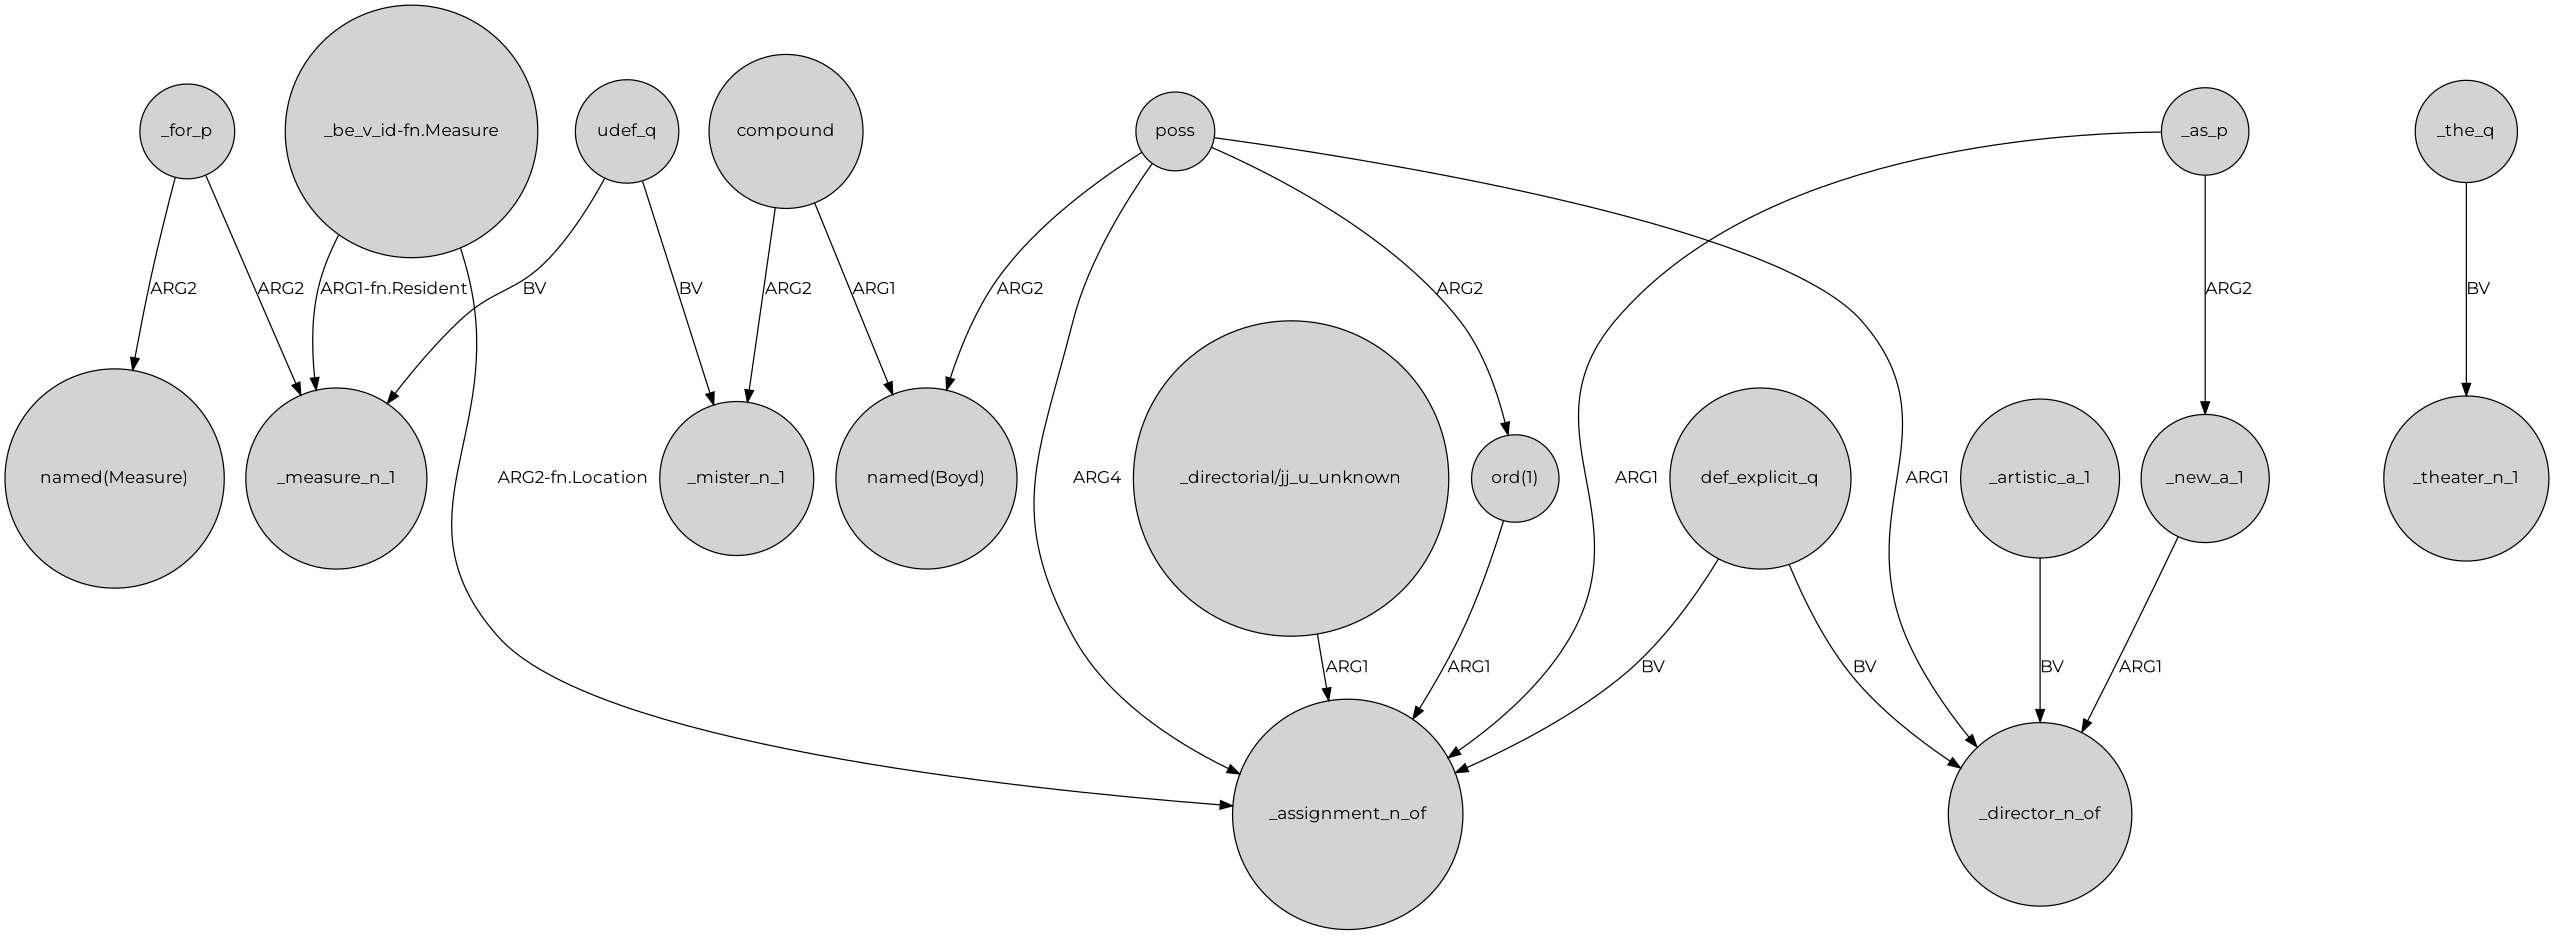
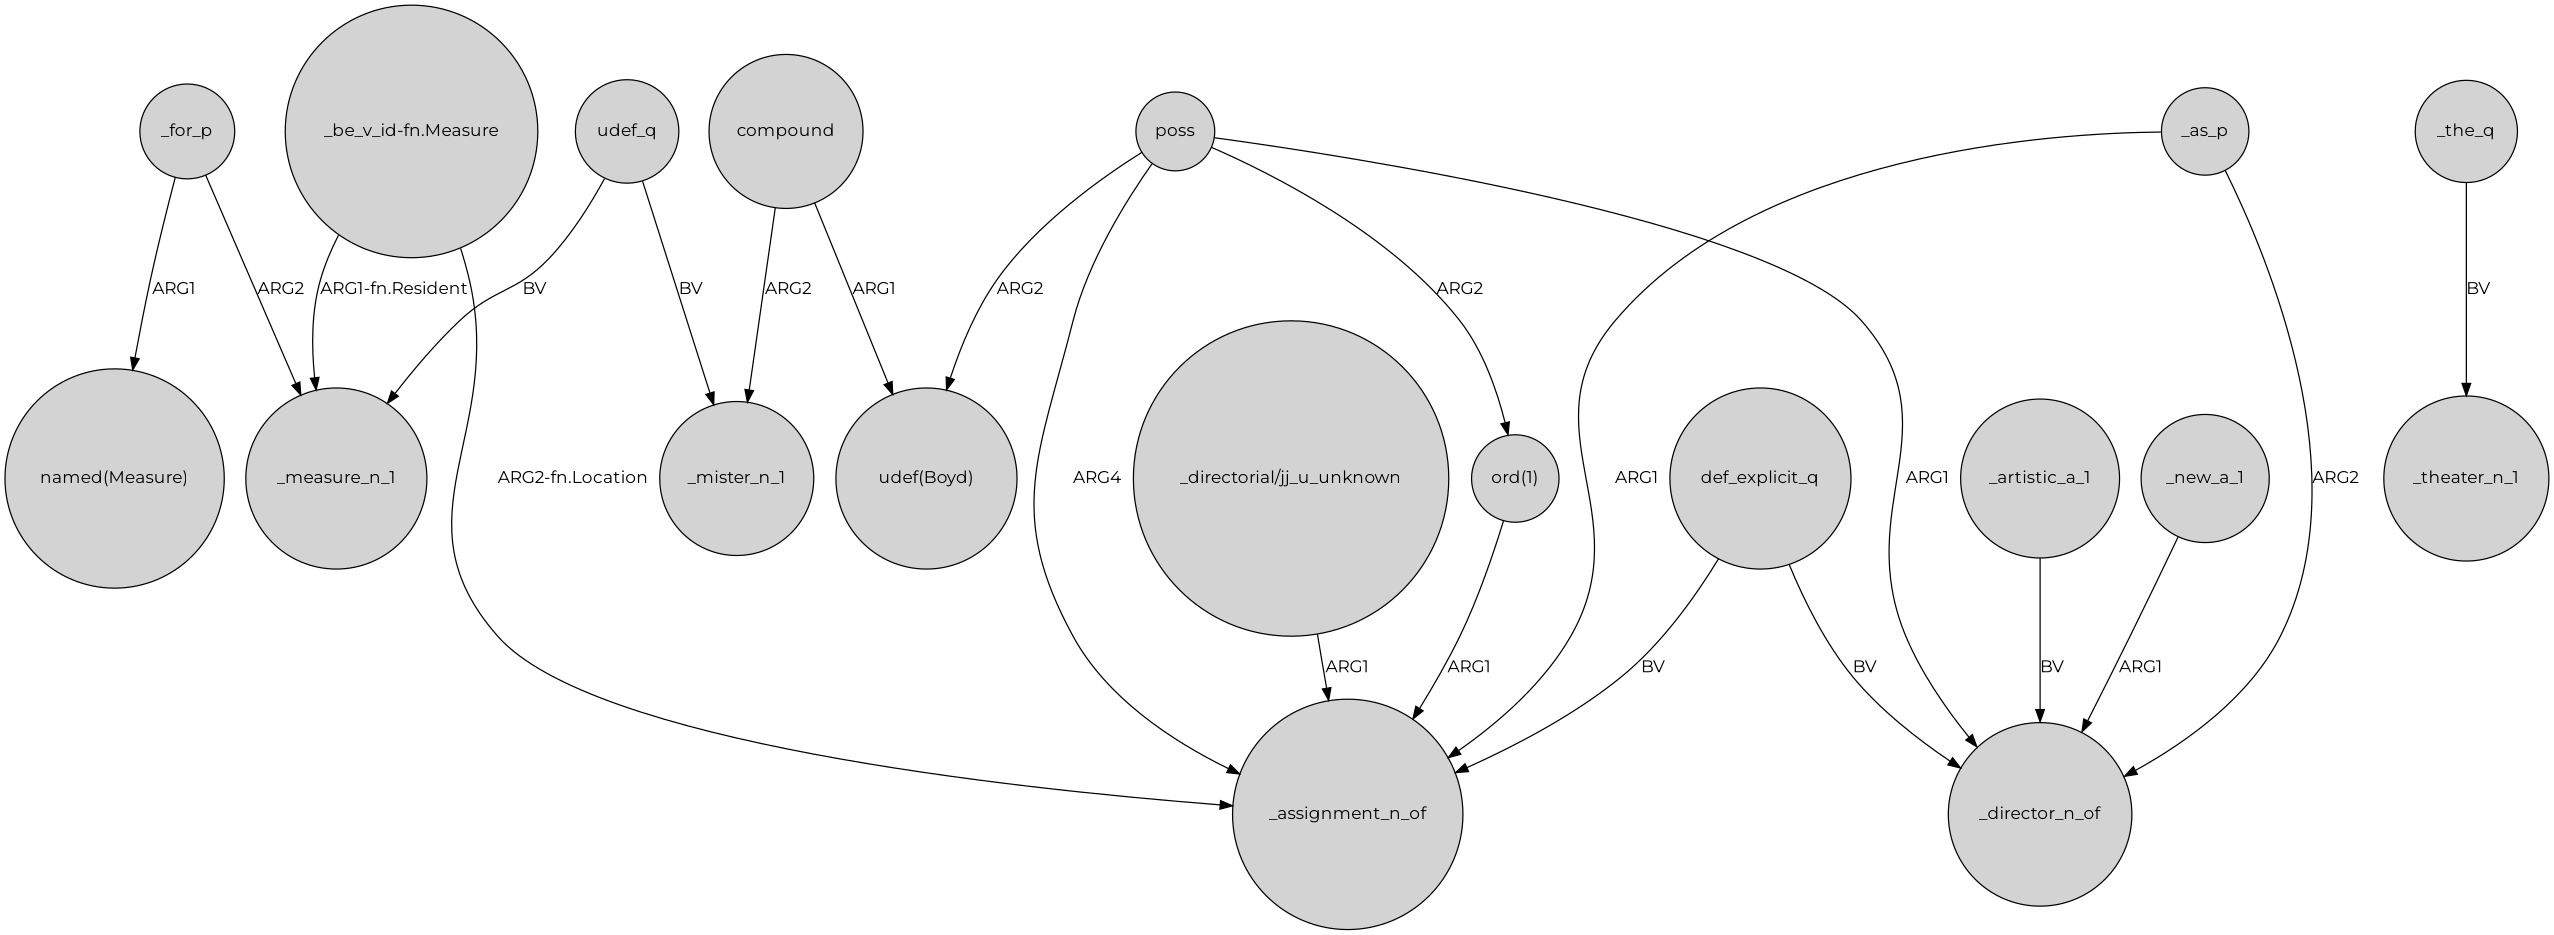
edge "_for_p" -> "named(Measure)": label "ARG2" -> "ARG1"
edge "_as_p" -> "_new_a_1": now "_as_p" -> "_director_n_of"
node "named(Boyd)": label "named(Boyd)" -> "udef(Boyd)"
